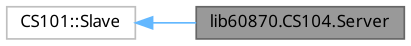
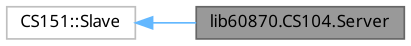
node "CS101::Slave": label "CS101::Slave" -> "CS151::Slave"
